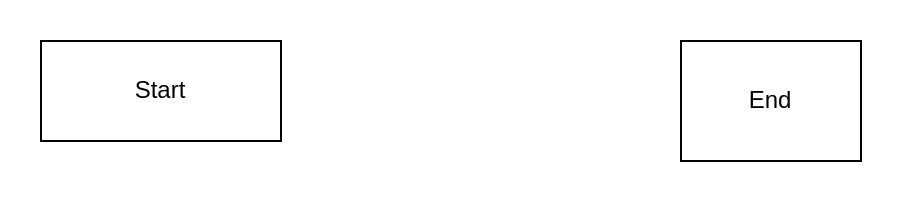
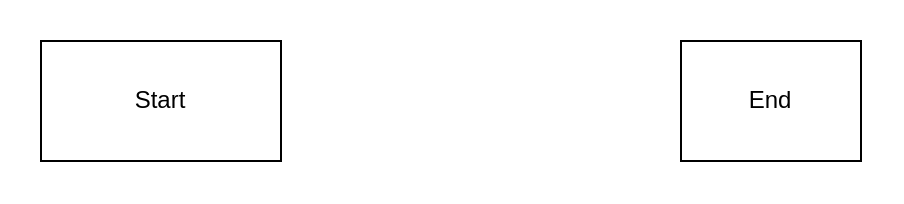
node "Start": size 240x100 -> 240x120
